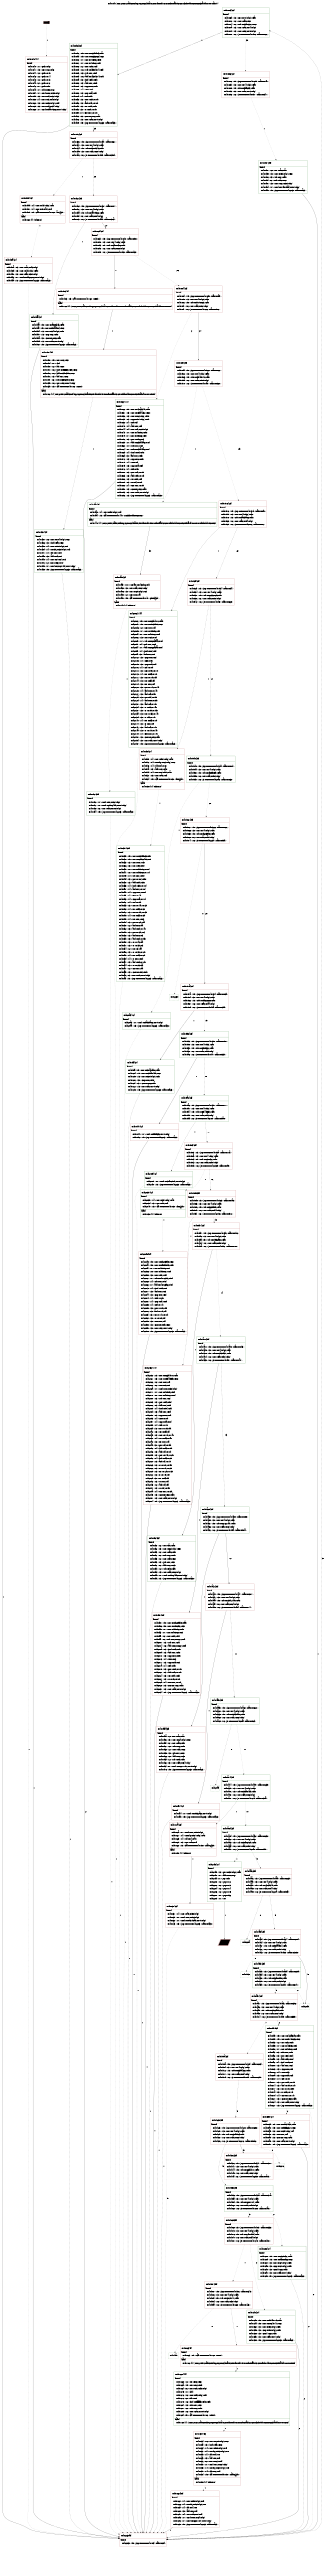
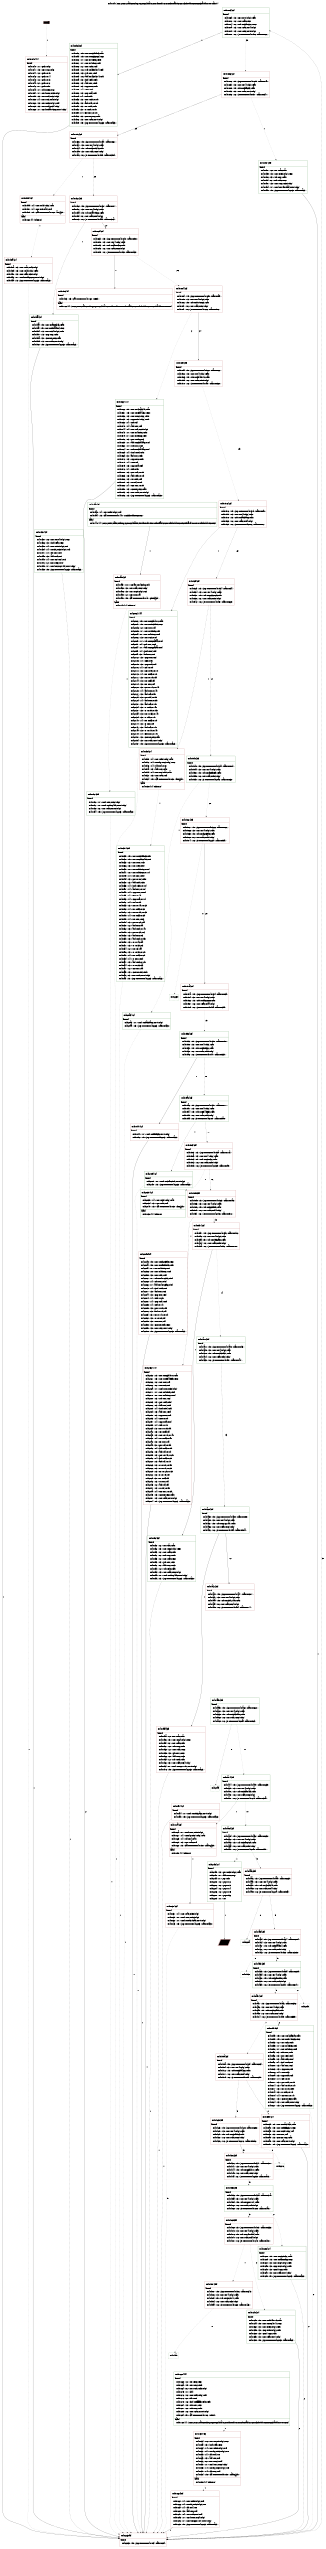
edge "0x401eb6 [88]" -> "0x40189c [22]": now "0x401886 [22]" -> "0x40189c [22]"
node "0x401d08 [40]": removed
edge "0x4018fd [25]" -> "0x401da0 [9]": removed, label "1"
edge "0x401da0 [9]" -> "0x401da9 [23]": label " 30" -> " 1"
node "0x401bff [27]": removed
edge "0x402039 [12]" -> "0x402045 [94]": removed, label "1"
node "0x401fe1 [88]": removed
edge "0x401a42 [25]" -> "0x401a5b [25]": removed, label "11"
edge "0x401a42 [25]" -> "0x401fb4 [12]": removed, label "1"
edge "0x401abf [25]" -> "0x4020bb": now "0x401abf [25]" -> "0x401ad8 [25]"
edge "0x401dd9 [83]" -> "0x401e9b [27]": now "0x401b0a [25]" -> "0x401e9b [27]"
edge "0x401b23 [25]" -> "0x401b55 [25]": now "0x401b3c [25]" -> "0x401b55 [25]"
node "0x401c63 [5]": removed
